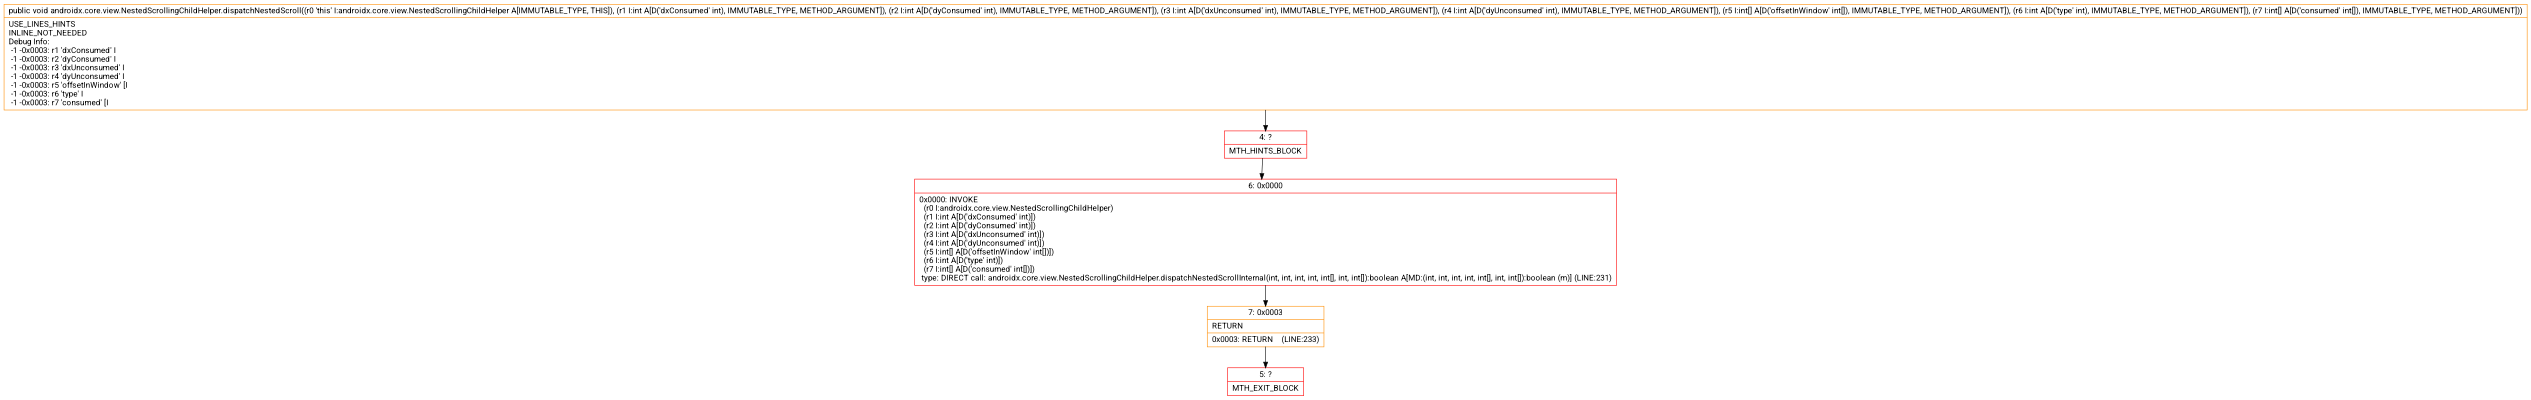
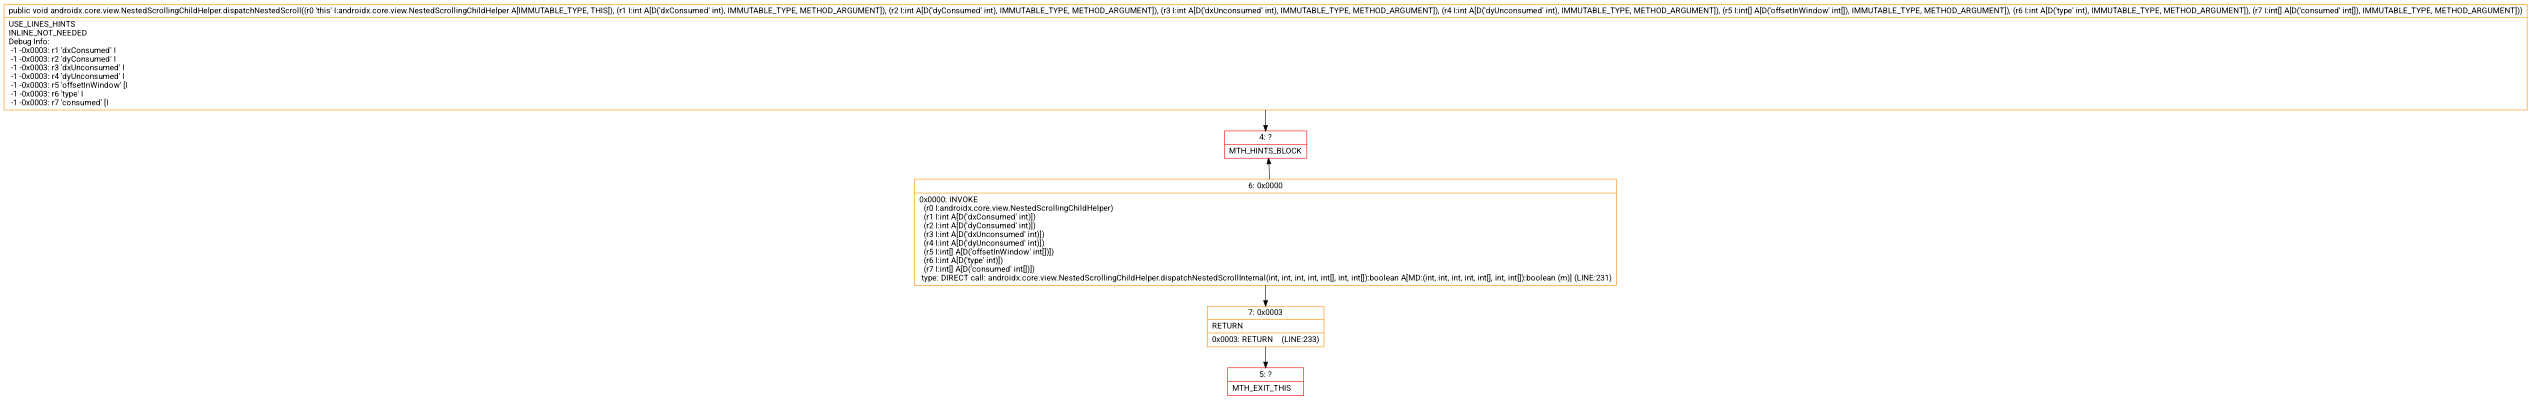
edge "4: ?" -> "6: 0x0000": reversed
node "6: 0x0000": color red -> darkorange
node "5: ?": text "MTH_EXIT_BLOCK" -> "MTH_EXIT_THIS"
